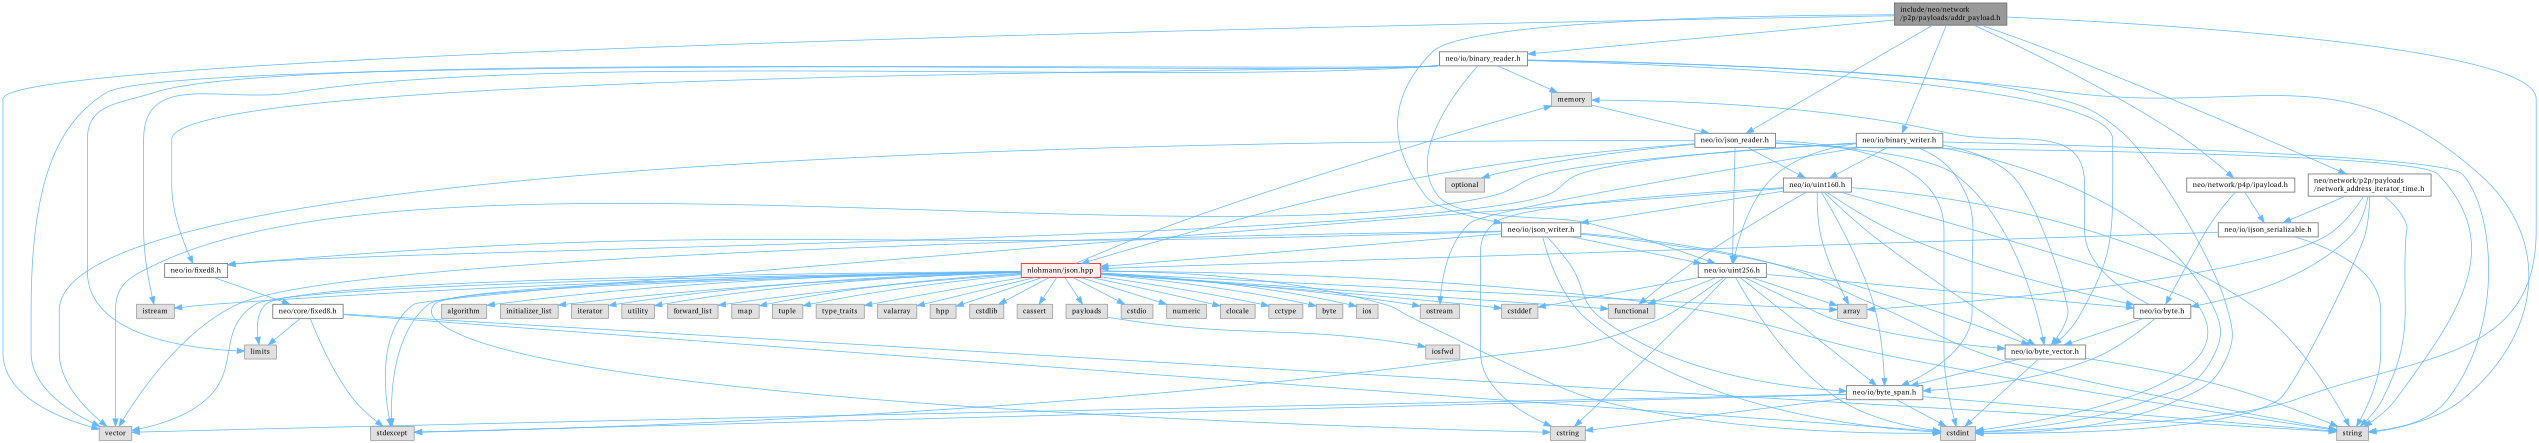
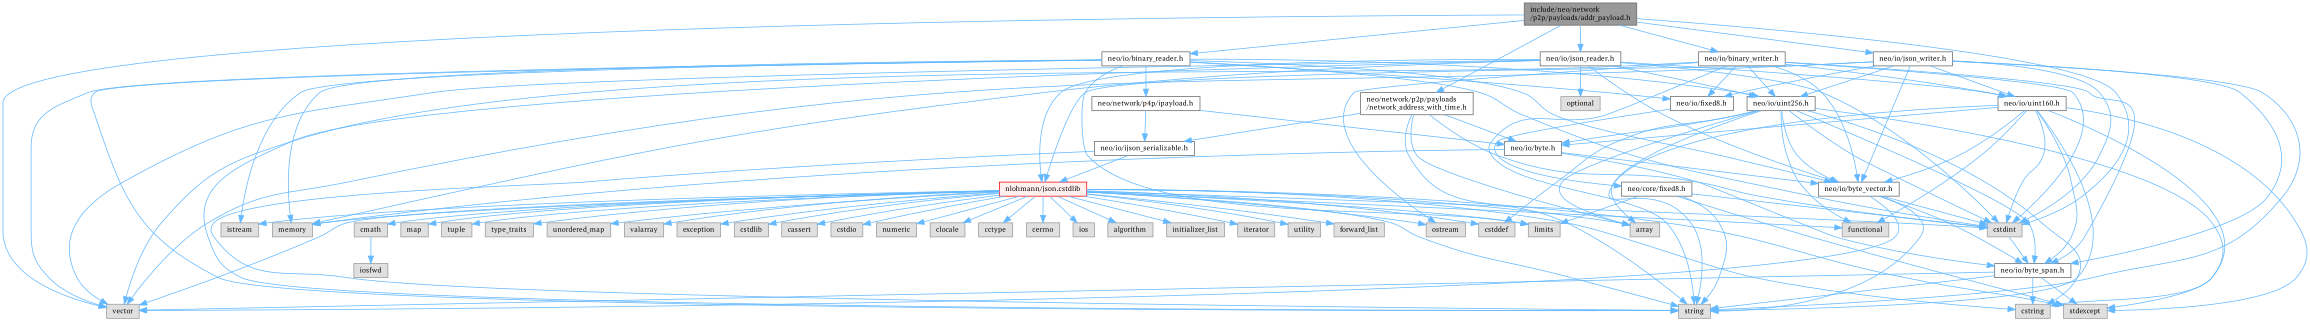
edge "include/neo/network /p2p/payloads/addr_payload.h" -> "neo/network/p4p/ipayload.h": now "neo/io/binary_reader.h" -> "neo/network/p4p/ipayload.h"
edge "memory" -> "neo/io/json_reader.h": reversed
node "neo/network/p2p/payloads /network_address_iterator_time.h": label "neo/network/p2p/payloads /network_address_iterator_time.h" -> "neo/network/p2p/payloads /network_address_with_time.h"
edge "neo/io/uint256.h" -> "string": added
edge "neo/io/uint160.h" -> "neo/io/json_writer.h": reversed
node "unordered_map": added
node "nlohmann/json.hpp": label "nlohmann/json.hpp" -> "nlohmann/json.cstdlib"
edge "neo/io/byte_vector.h" -> "vector": added
node "hpp": label "hpp" -> "exception"
node "payloads": label "payloads" -> "cmath"
node "byte": label "byte" -> "cerrno"
edge "neo/io/byte_span.h" -> "cstdint": reversed
